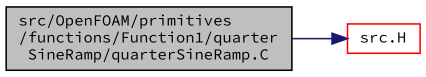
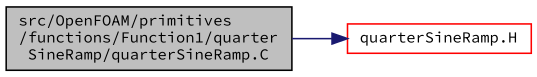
node "src.H": label "src.H" -> "quarterSineRamp.H"
